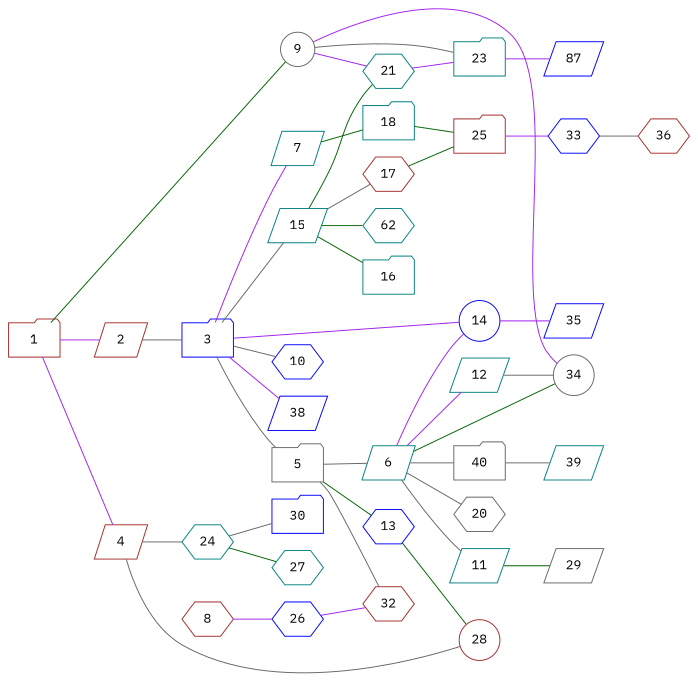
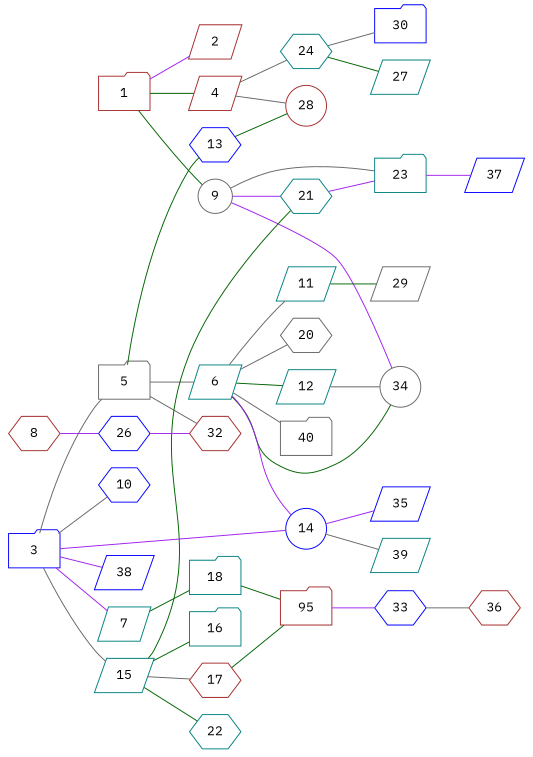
node "87": label "87" -> "37"
node "25": label "25" -> "95"
node "62": label "62" -> "22"
edge "2" -- "3": removed
edge "12" -- "6": color purple -> darkgreen
edge "1" -- "4": color purple -> darkgreen
edge "40" -- "39": now "14" -- "39"
node "27": shape hexagon -> parallelogram
